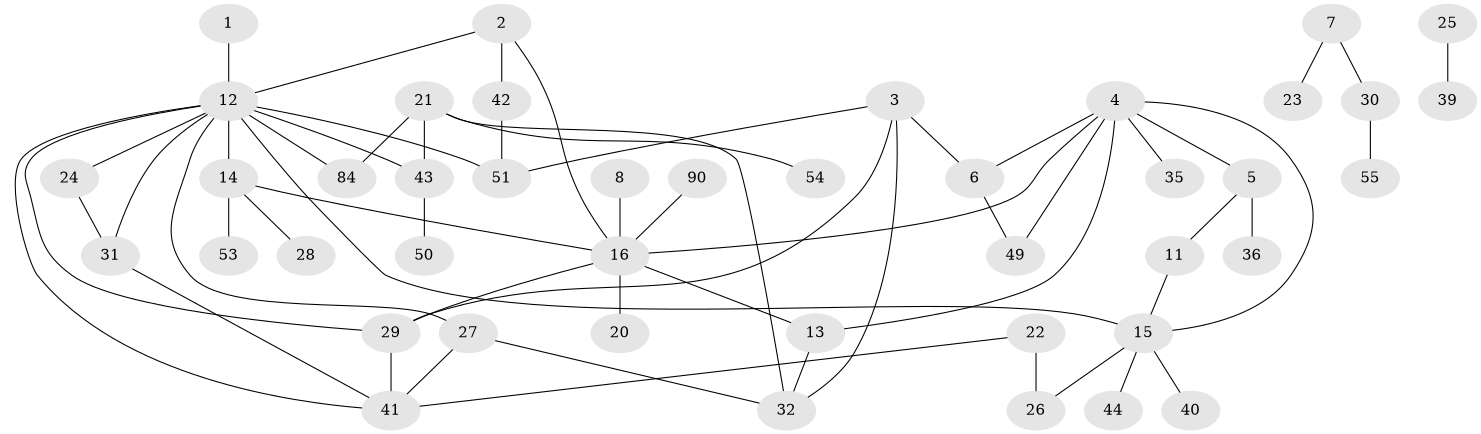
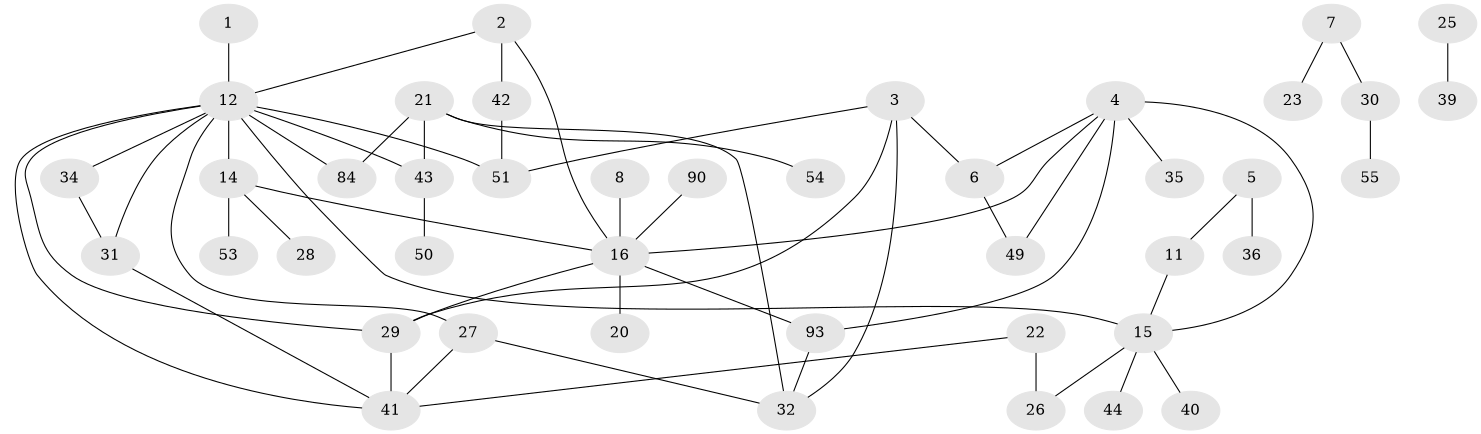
edge "4" -- "5": removed
node "24": label "24" -> "34"
node "13": label "13" -> "93"
